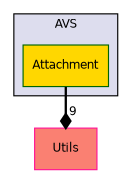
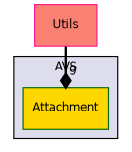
edge "Attachment" -> "Utils": reversed
